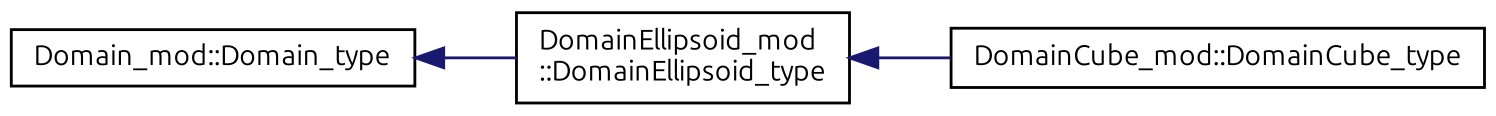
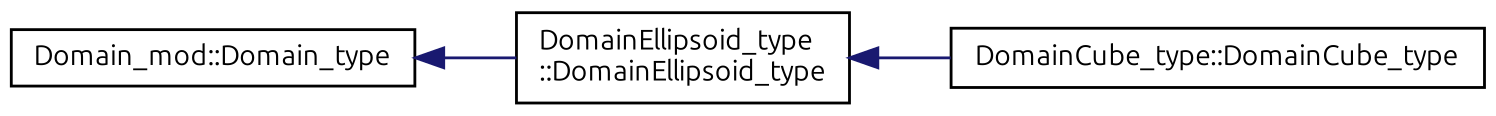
node "DomainEllipsoid_mod ::DomainEllipsoid_type": label "DomainEllipsoid_mod ::DomainEllipsoid_type" -> "DomainEllipsoid_type ::DomainEllipsoid_type"
node "DomainCube_mod::DomainCube_type": label "DomainCube_mod::DomainCube_type" -> "DomainCube_type::DomainCube_type"
